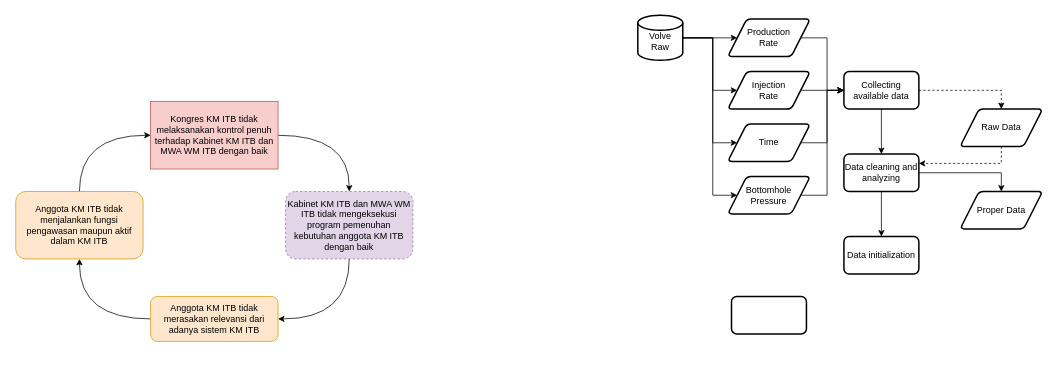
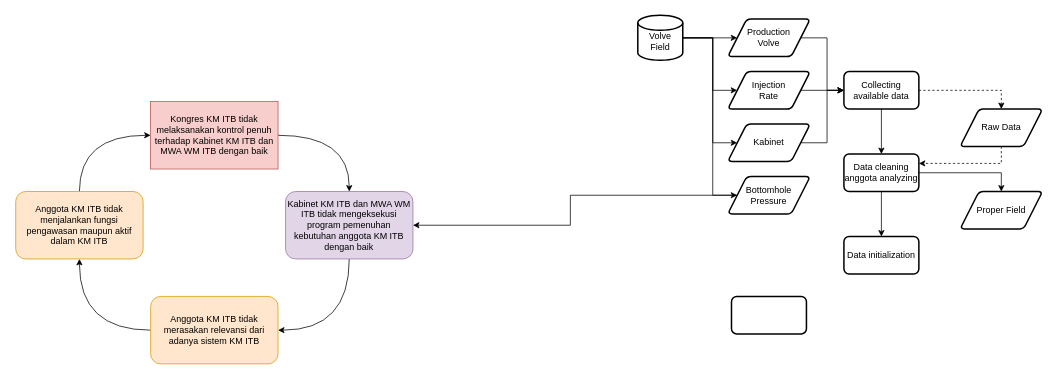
node "Production Rate": label "Production Rate" -> "Production Volve"
node "Volve Raw": label "Volve Raw" -> "Volve Field"
node "Time": label "Time" -> "Kabinet"
node "Data cleaning and analyzing": label "Data cleaning and analyzing" -> "Data cleaning anggota analyzing"
edge "Bottomhole Pressure" -> "Collecting available data": now "Bottomhole Pressure" -> "Kabinet KM ITB dan MWA WM ITB tidak mengeksekusi program pemenuhan kebutuhan anggota KM ITB dengan baik"
node "Proper Data": label "Proper Data" -> "Proper Field"
node "Kabinet KM ITB dan MWA WM ITB tidak mengeksekusi program pemenuhan kebutuhan anggota KM ITB dengan baik": style dashed -> solid
node "Anggota KM ITB tidak merasakan relevansi dari adanya sistem KM ITB": size 128x45 -> 128x68
